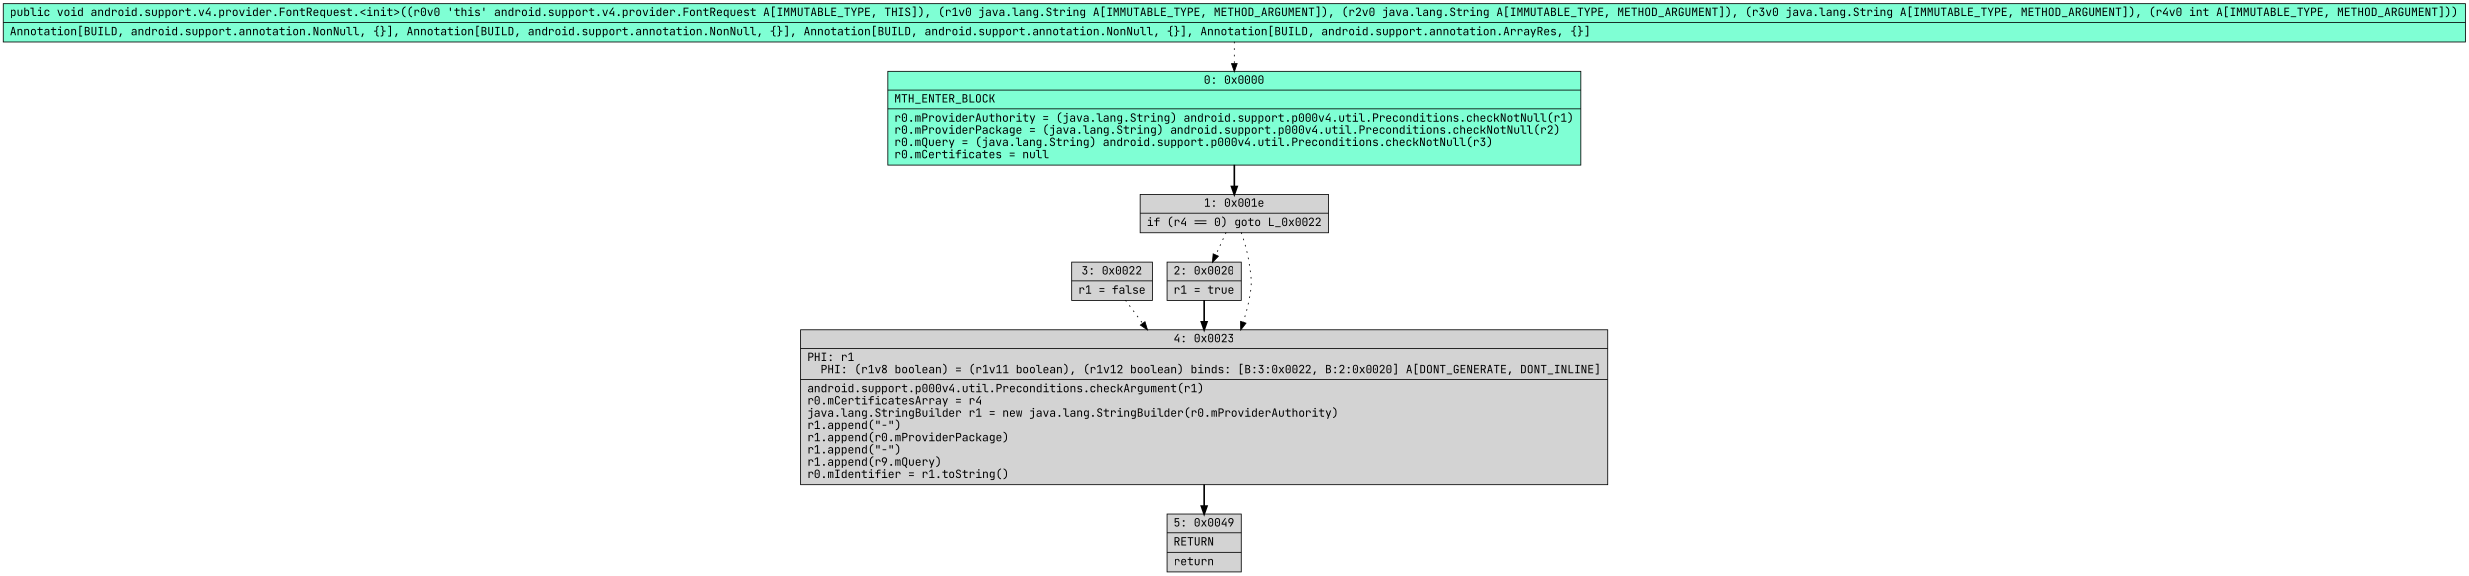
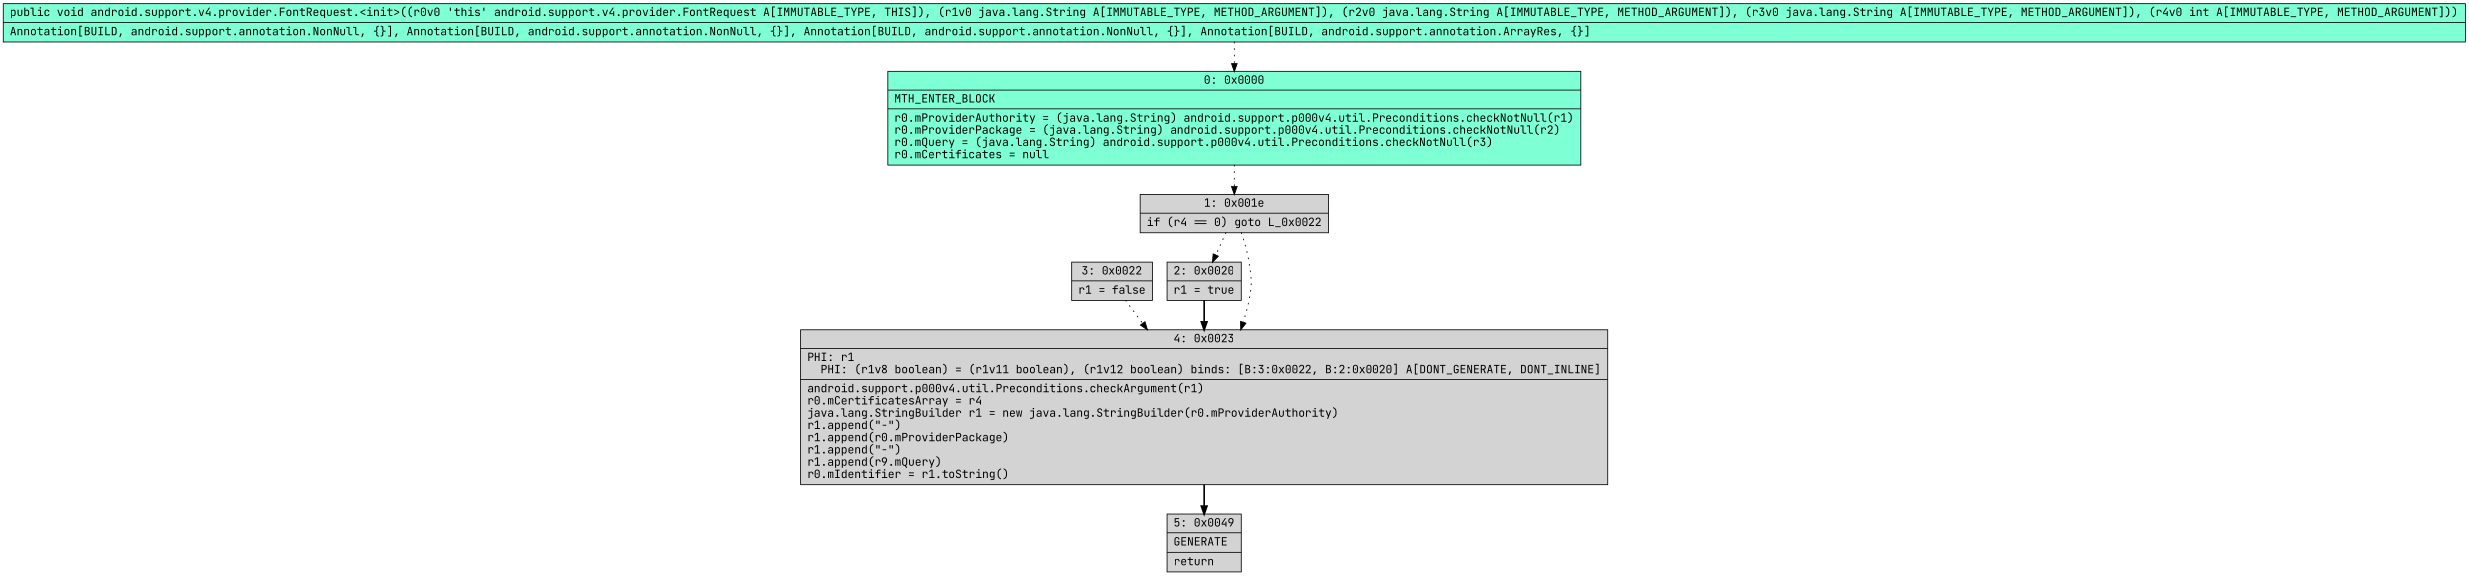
edge "0: 0x0000" -> "1: 0x001e": style bold -> dotted
node "5: 0x0049": text "RETURN" -> "GENERATE"
